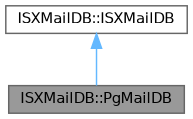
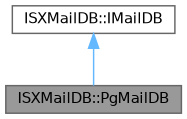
node "ISXMailDB::ISXMailDB": label "ISXMailDB::ISXMailDB" -> "ISXMailDB::IMailDB"
